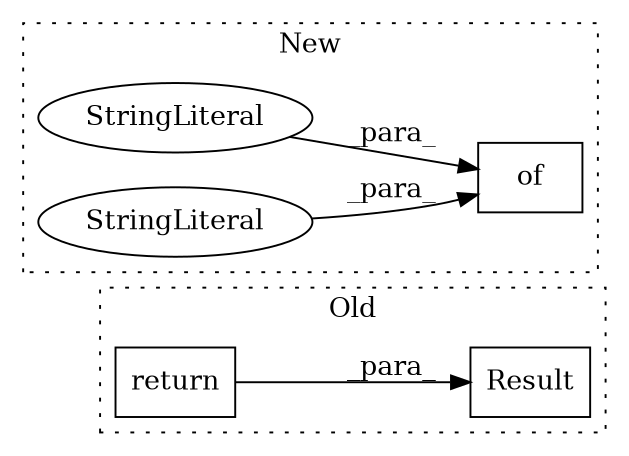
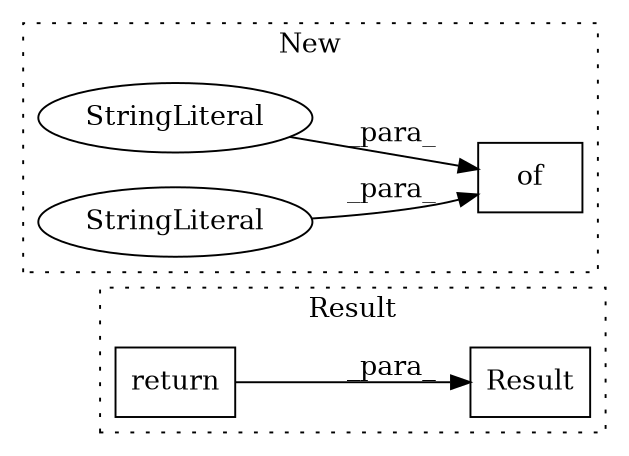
cluster "Old": label "Old" -> "Result"
